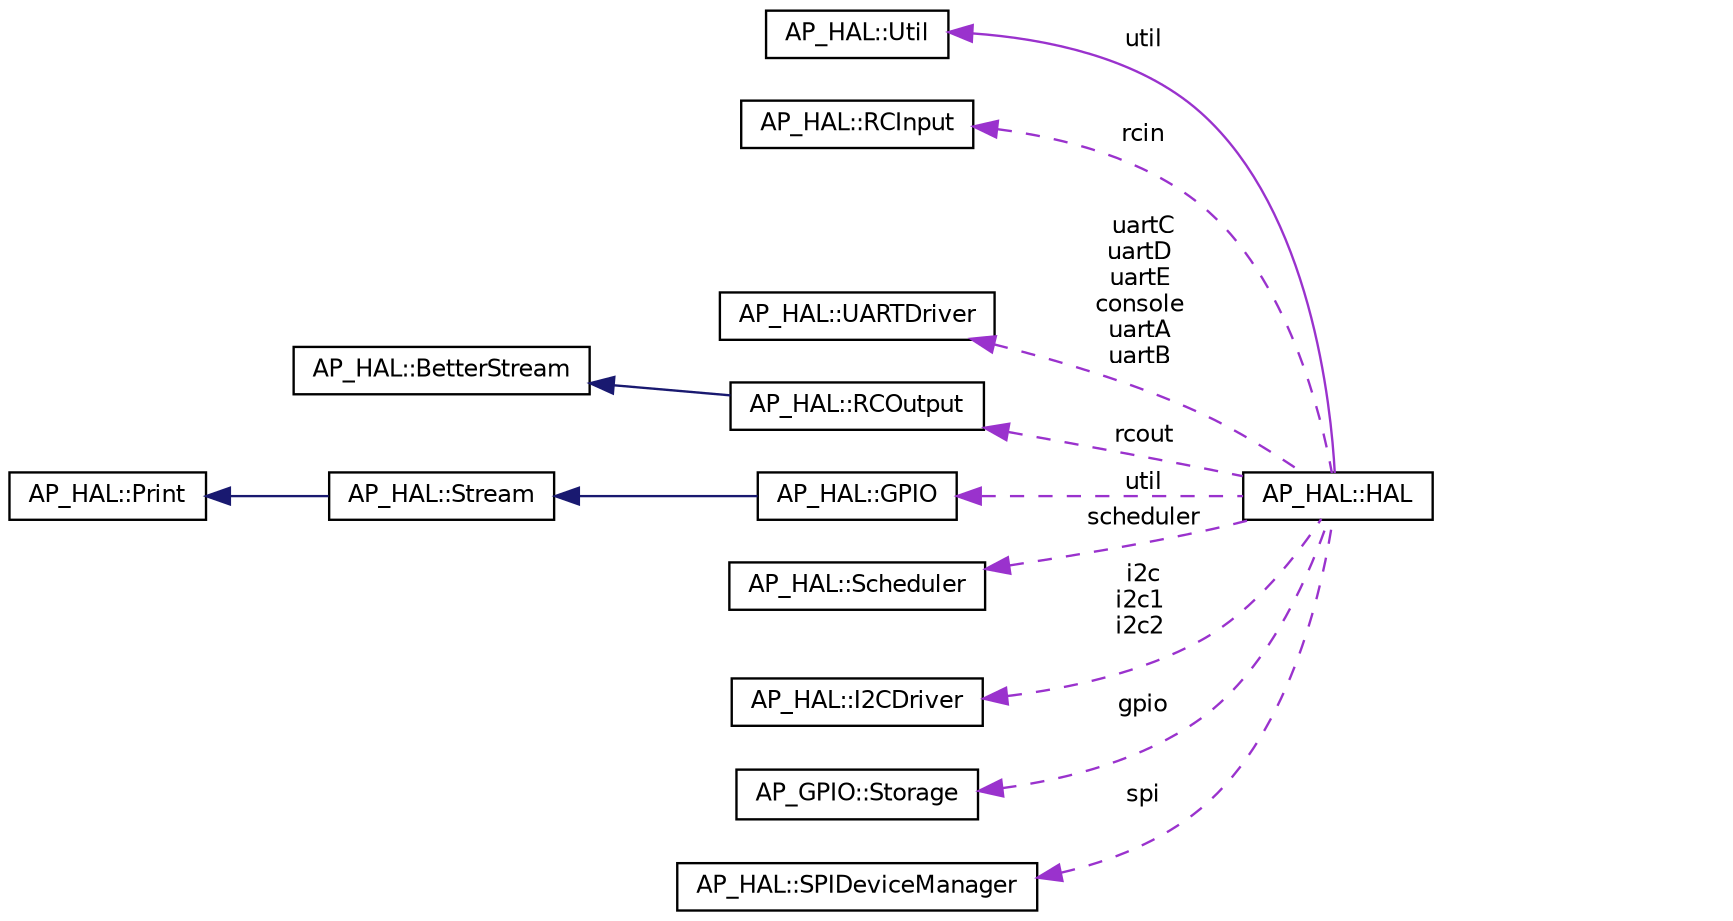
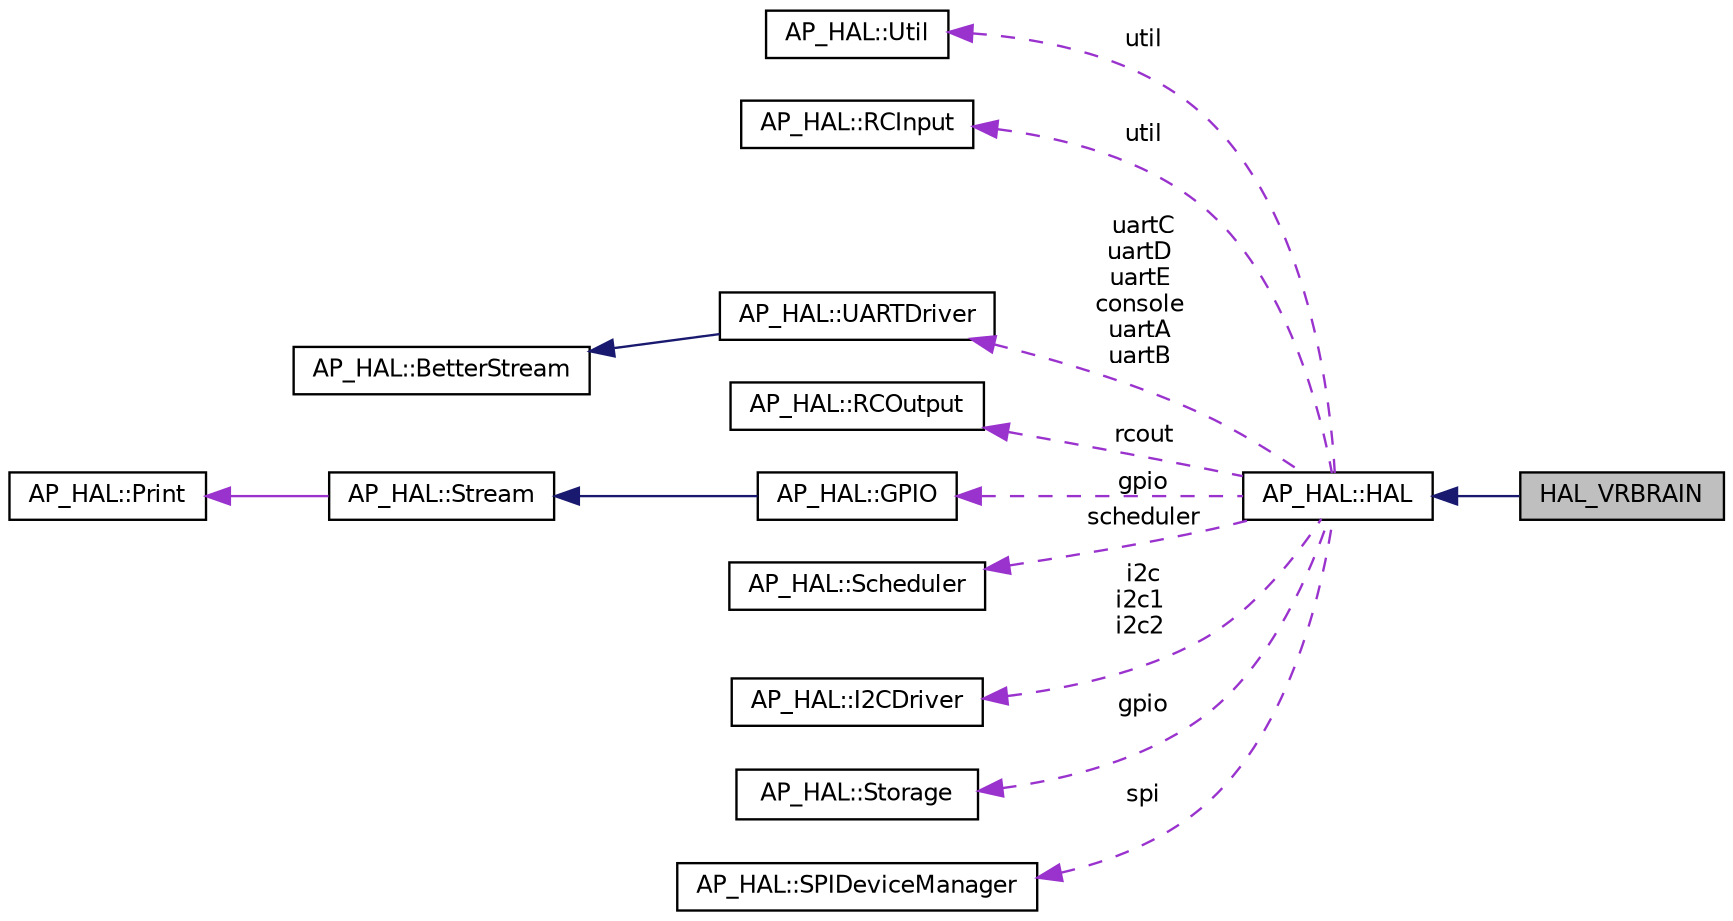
edge "AP_HAL::HAL" -> "AP_HAL::RCInput": label " rcin" -> " util"
edge "AP_HAL::HAL" -> "AP_HAL::Util": style solid -> dashed
edge "AP_HAL::RCOutput" -> "AP_HAL::BetterStream": now "AP_HAL::UARTDriver" -> "AP_HAL::BetterStream"
edge "AP_HAL::HAL" -> "AP_HAL::GPIO": label " util" -> " gpio"
edge "AP_HAL::Stream" -> "AP_HAL::Print": color midnightblue -> darkorchid3
node "HAL_VRBRAIN": added
node "AP_GPIO::Storage": label "AP_GPIO::Storage" -> "AP_HAL::Storage"
